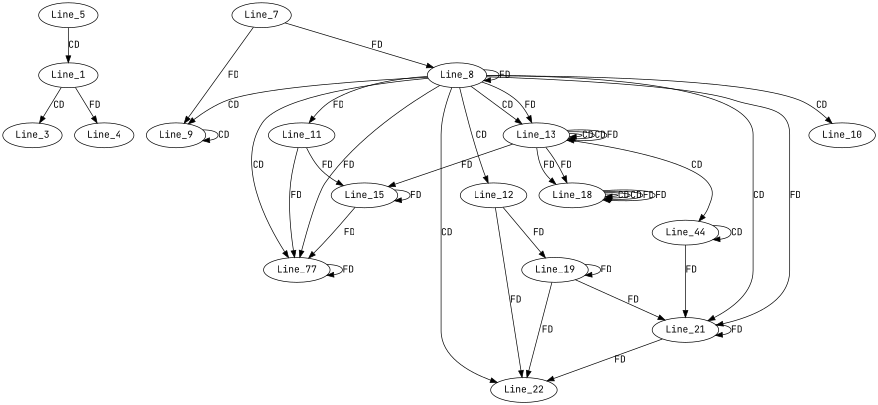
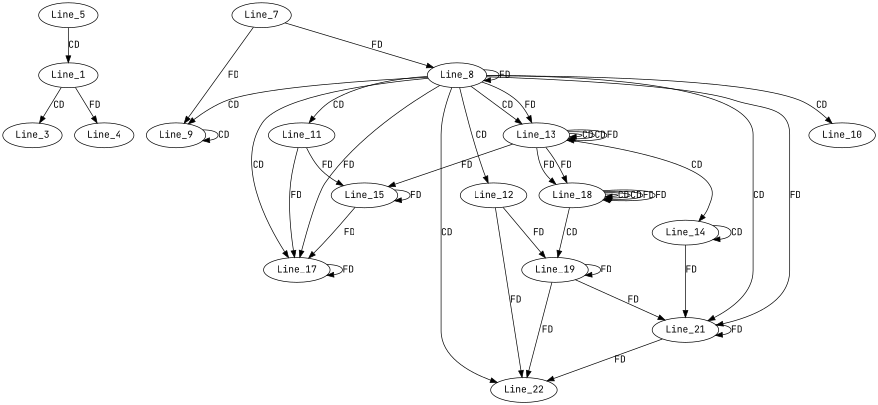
edge "Line_8" -> "Line_11": label "FD" -> "CD"
edge "Line_18" -> "Line_19": added, label "CD"
node "Line_44": label "Line_44" -> "Line_14"
node "Line_77": label "Line_77" -> "Line_17"
